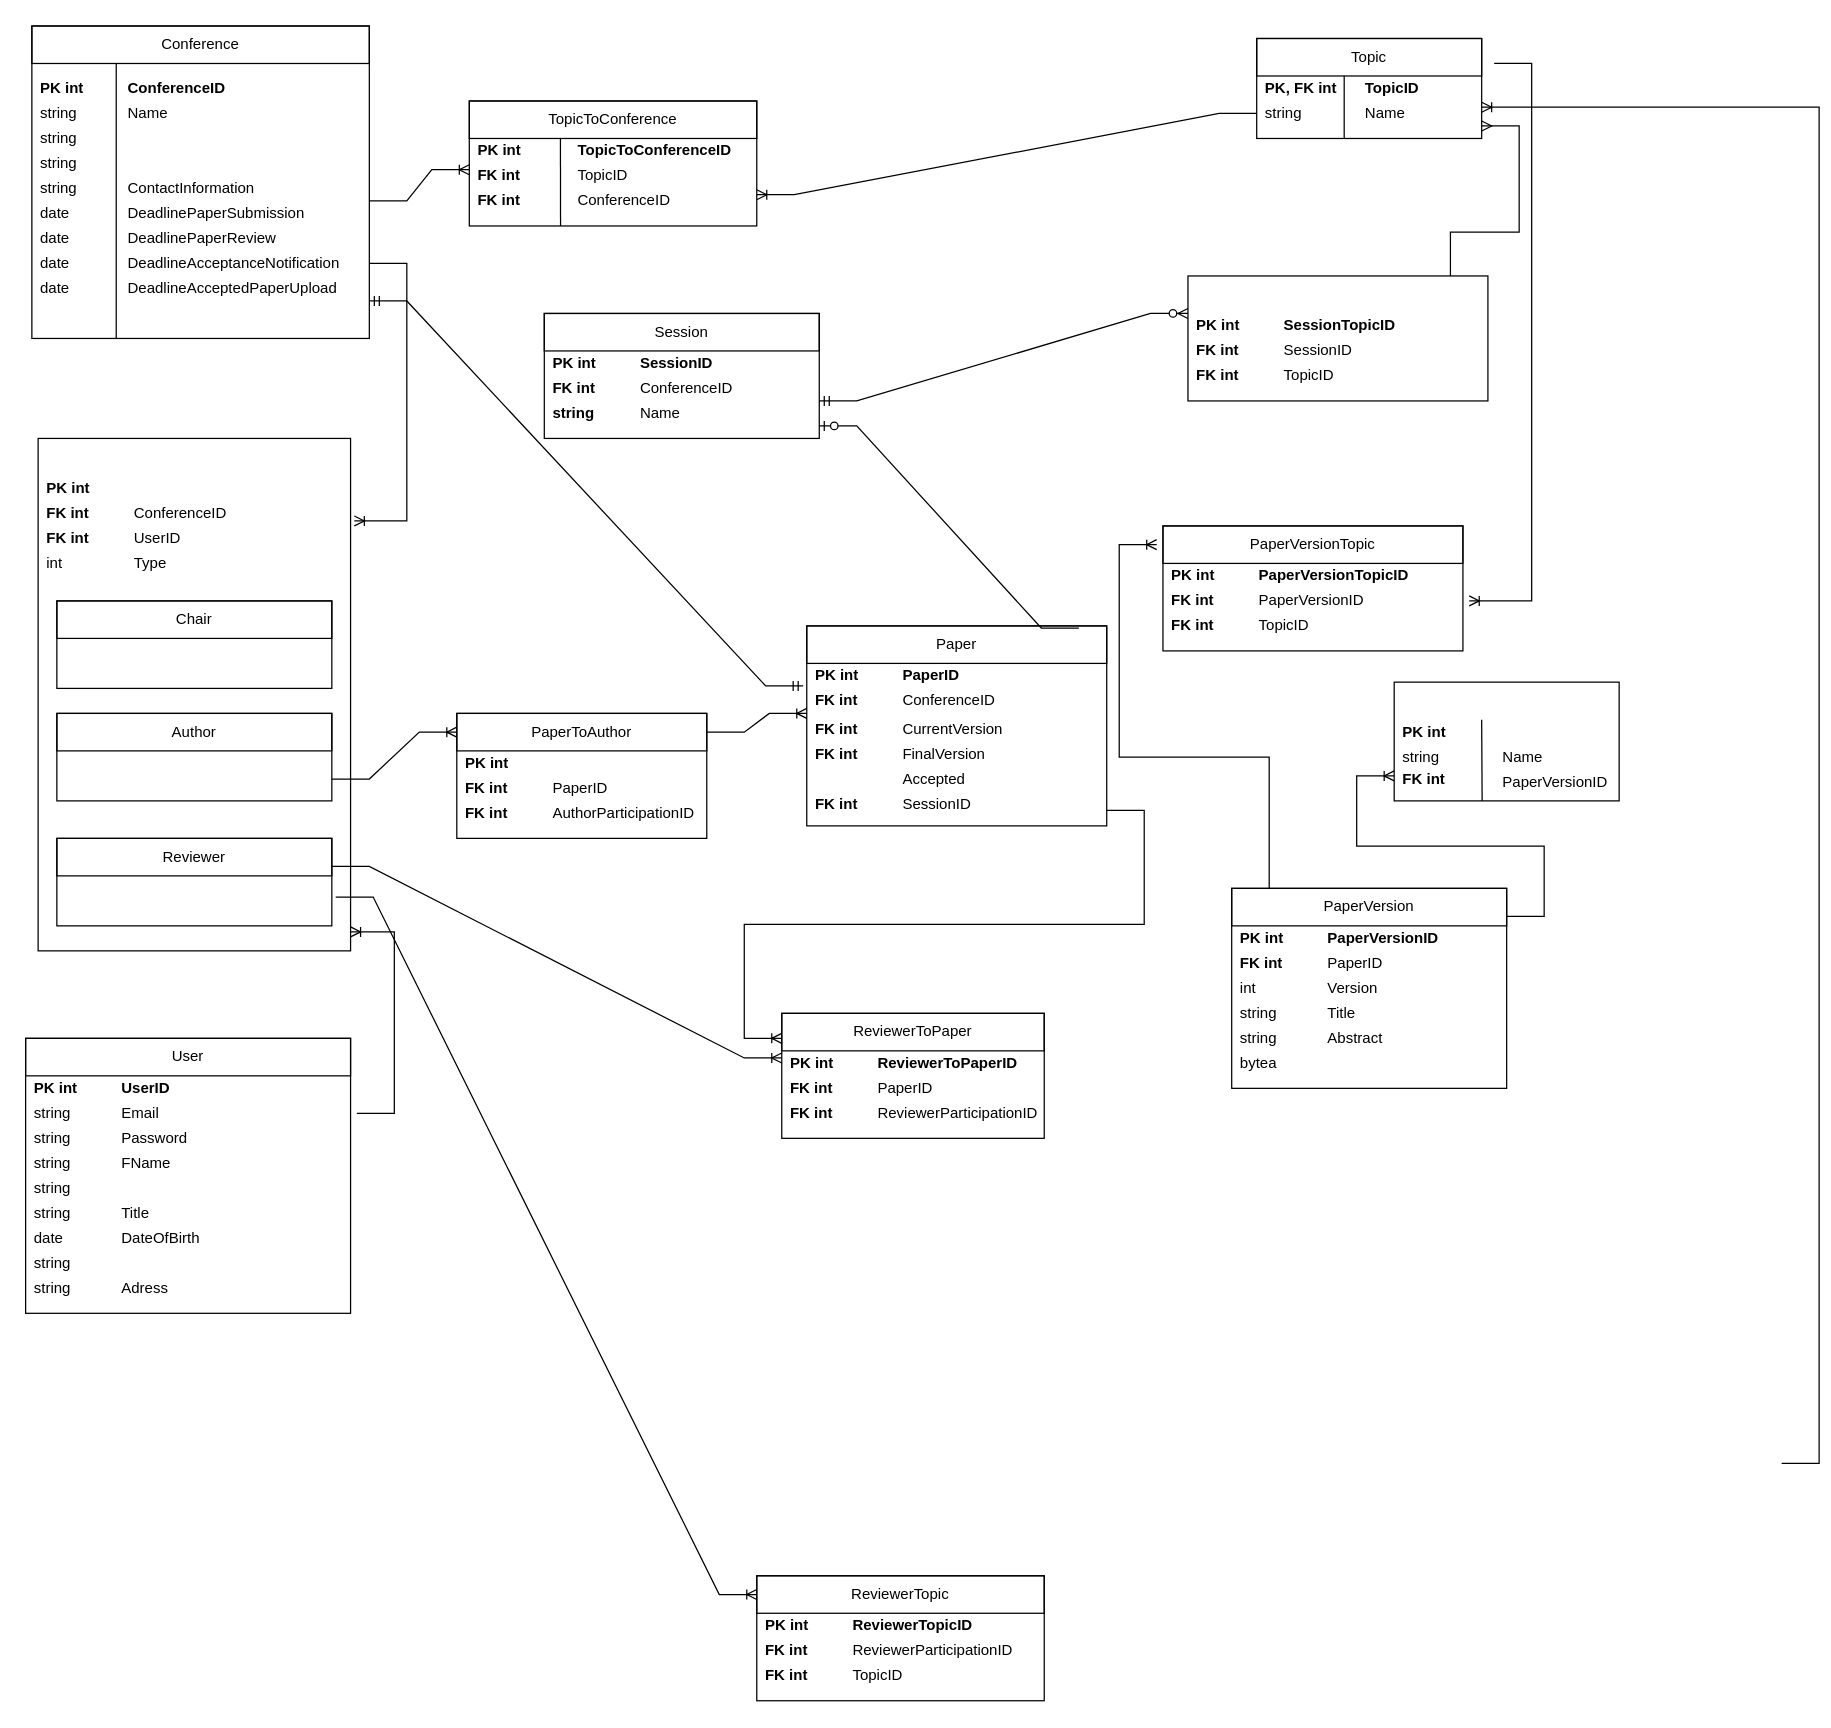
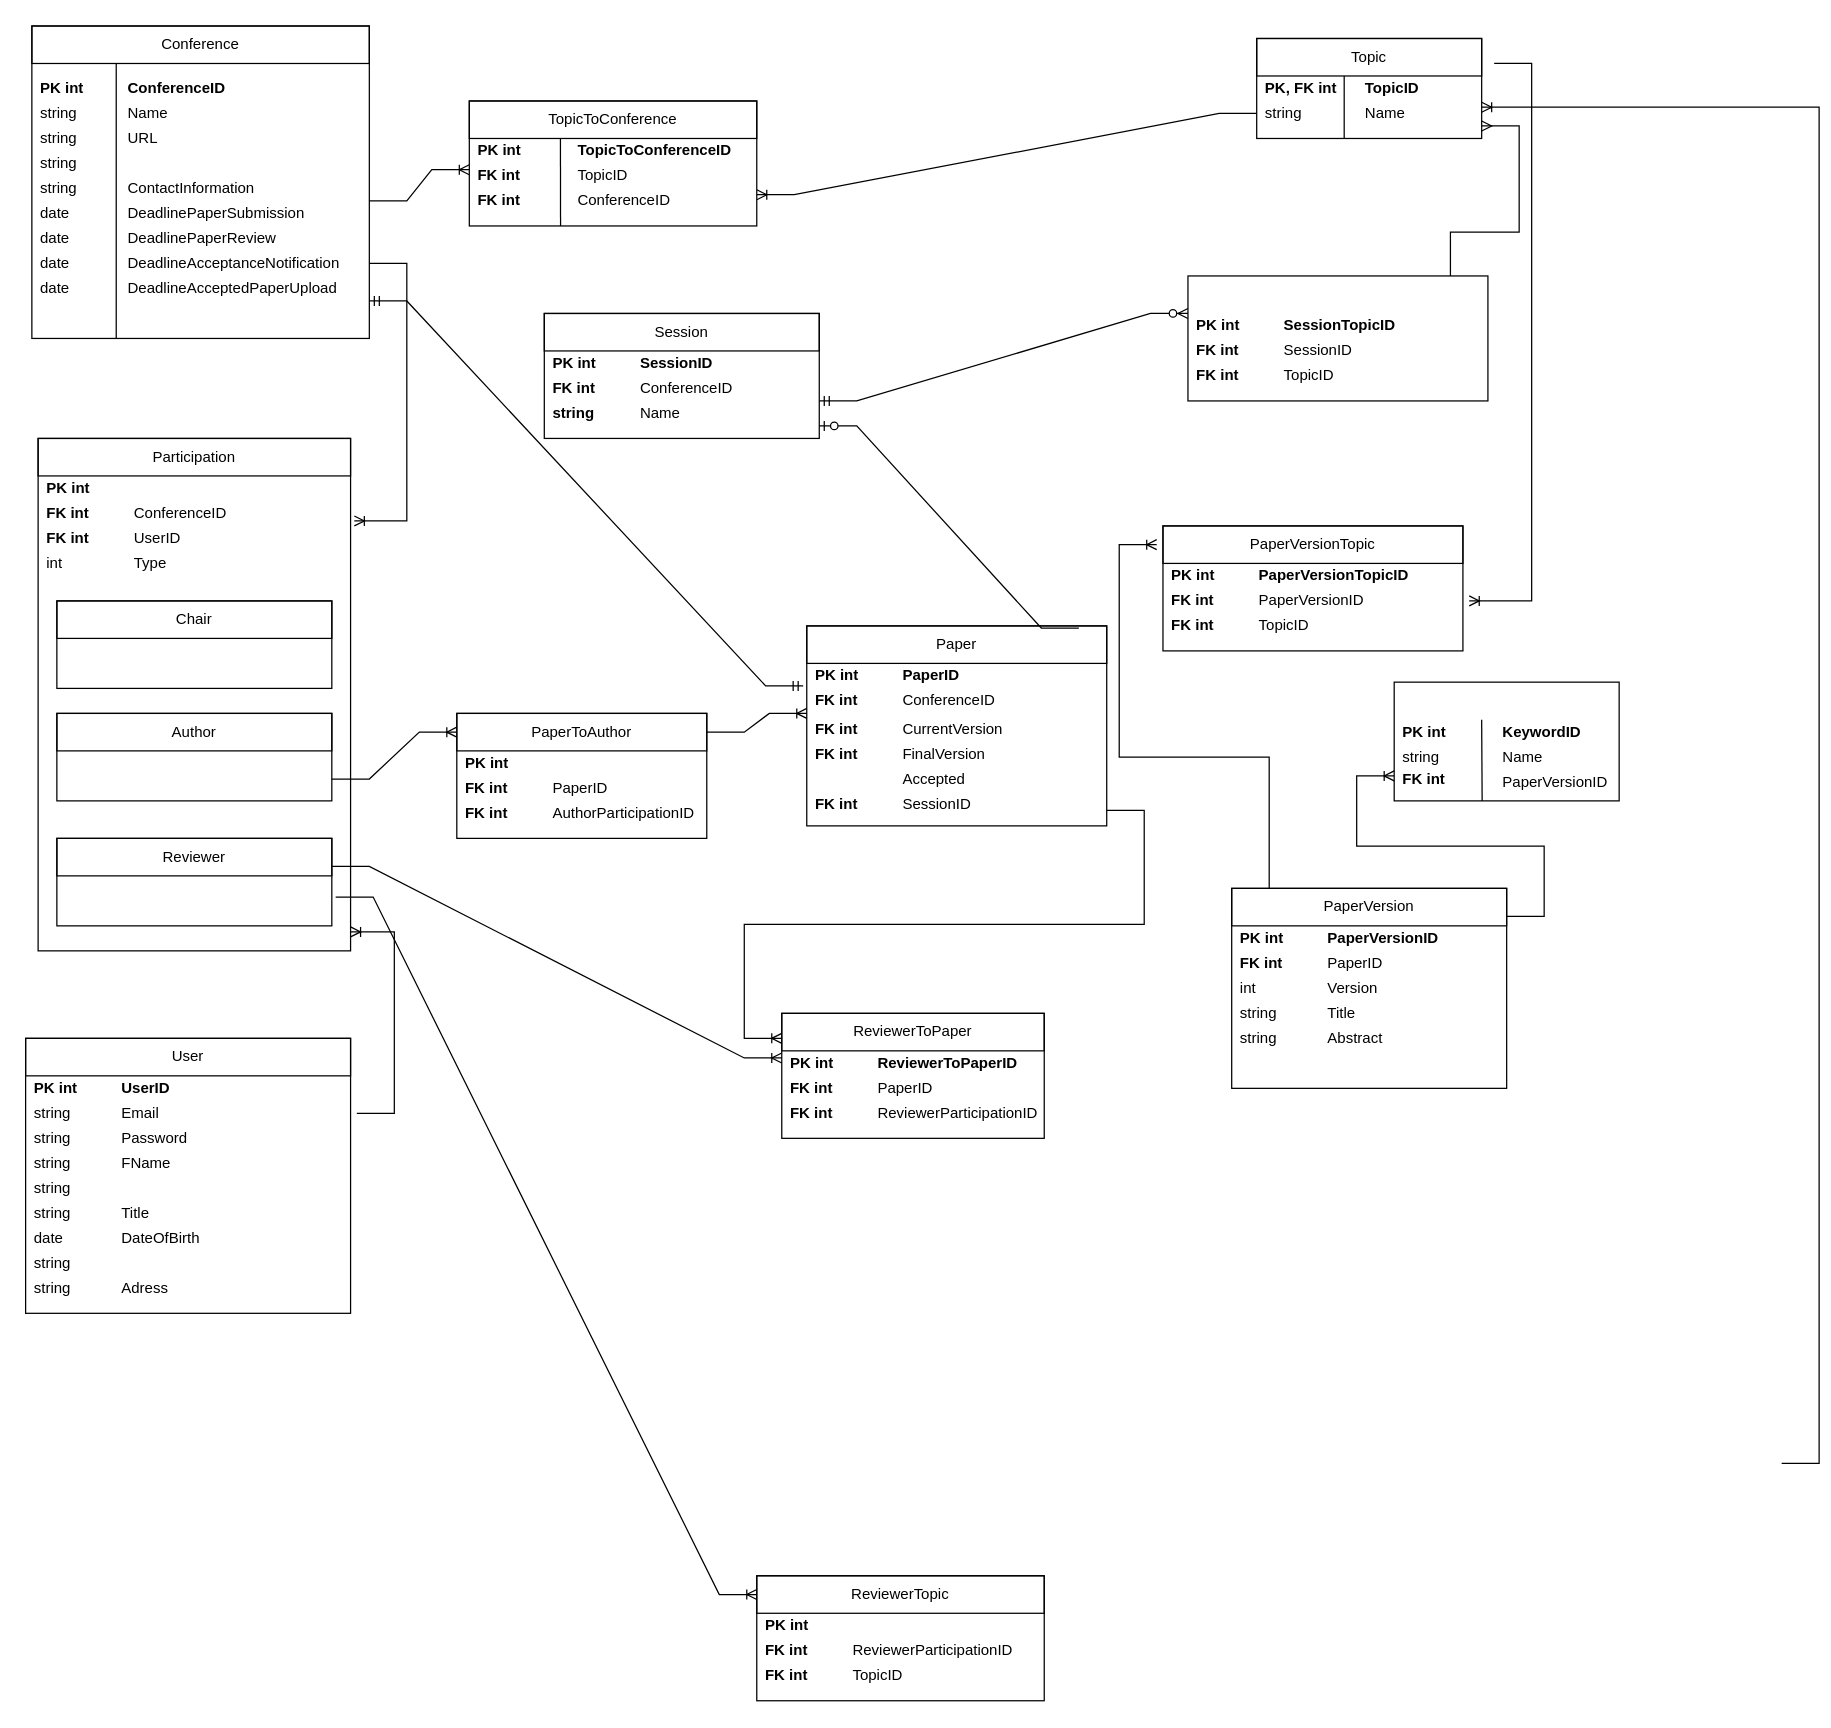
node "URL": added
node "Participation": added
node "KeywordID": added
node "bytea": removed
node "ReviewerTopicID": removed
